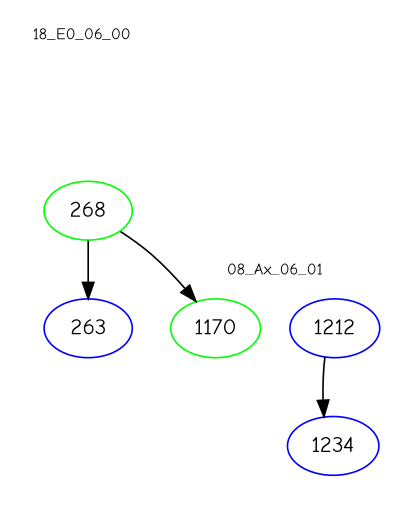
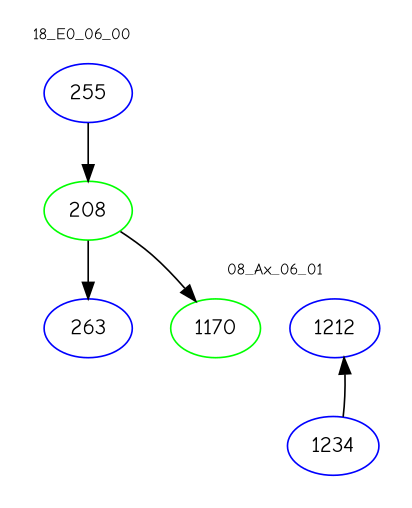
node "255": added
node "268": label "268" -> "208"
edge "1212" -> "1234": reversed
